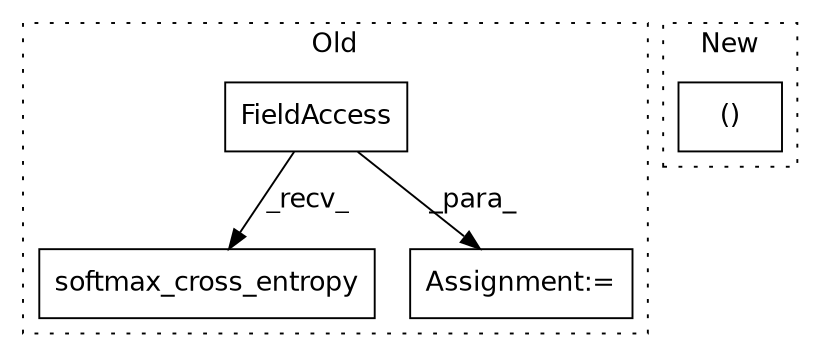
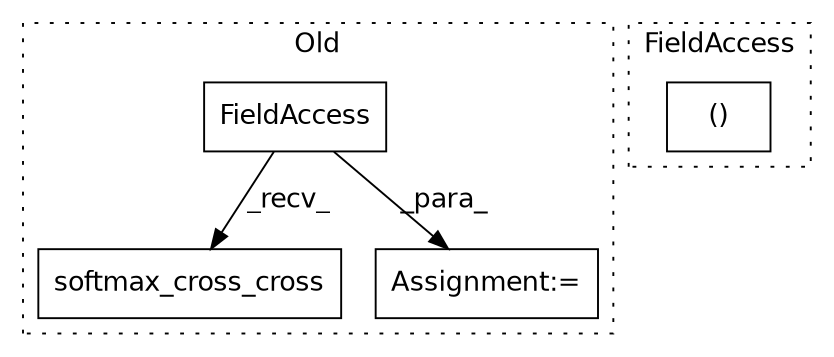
cluster "New": label "New" -> "FieldAccess"
node "softmax_cross_entropy": label "softmax_cross_entropy" -> "softmax_cross_cross"
